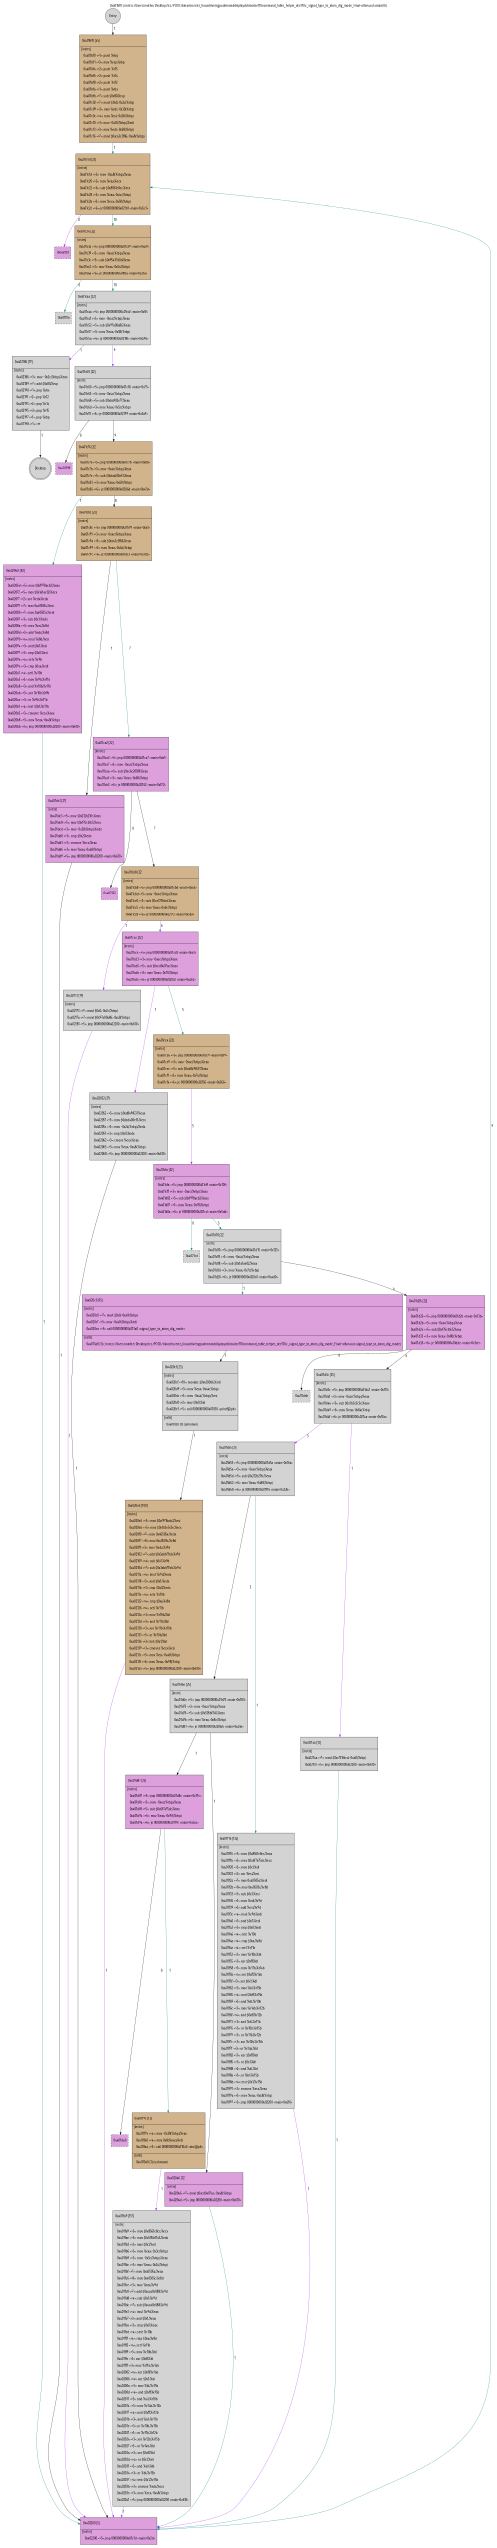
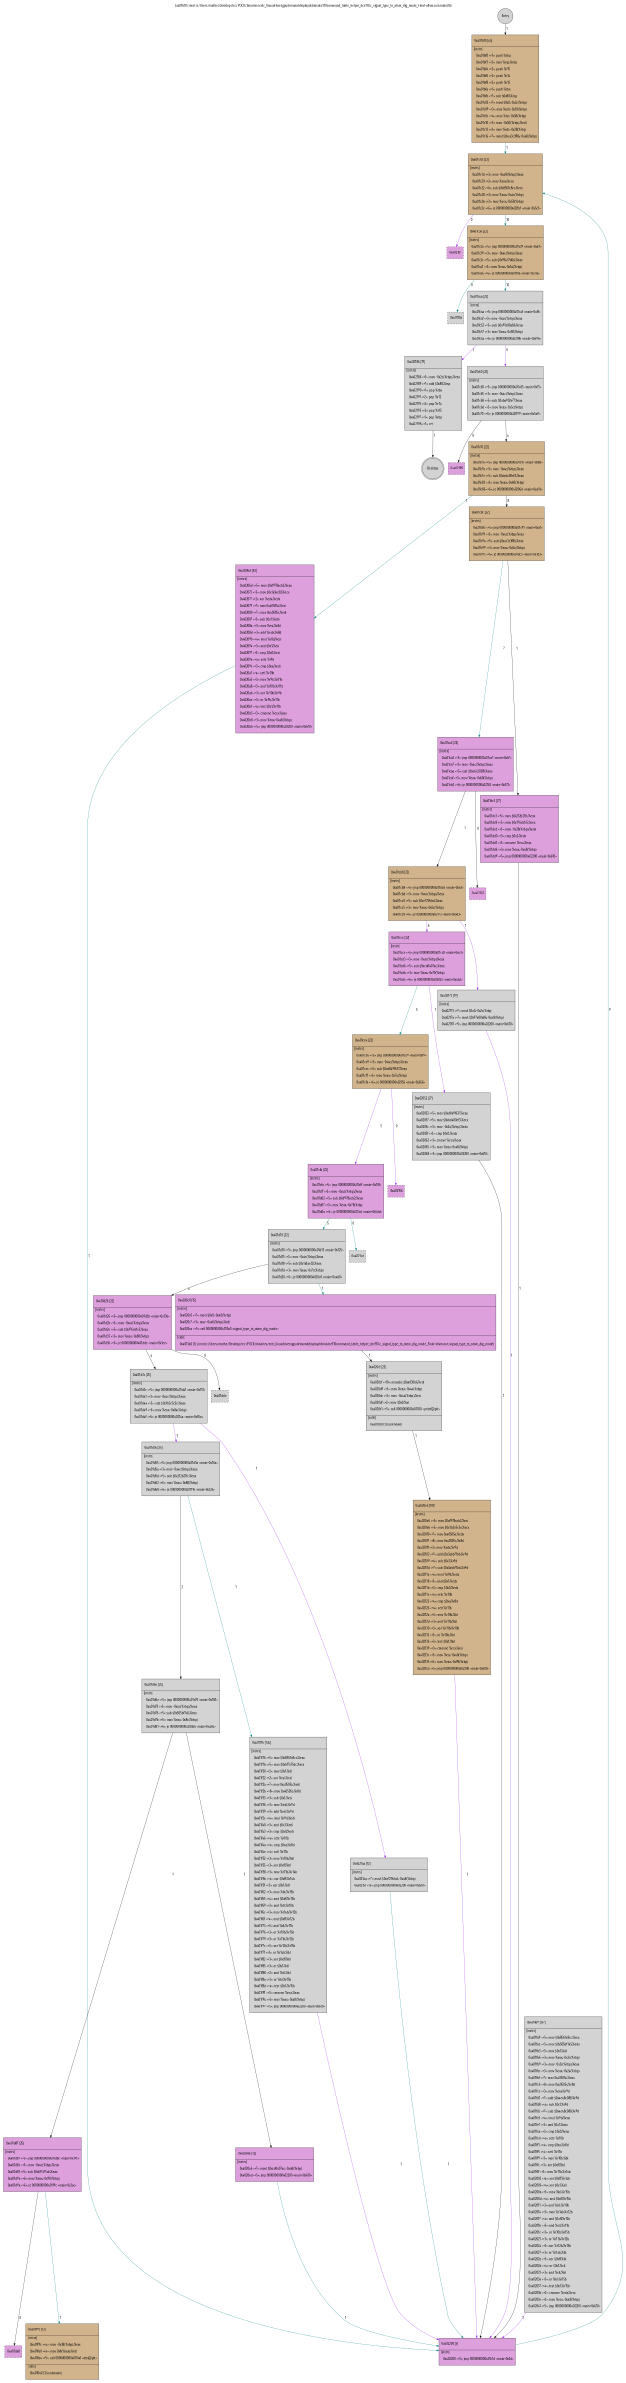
edge "0x401c60 [22]" -> "0x401c76 [22]": label " 9" -> " 4"
node "0x402156": added
edge "0x401f9c [13]" -> "0x401fa9 [157]": removed, label "1"
